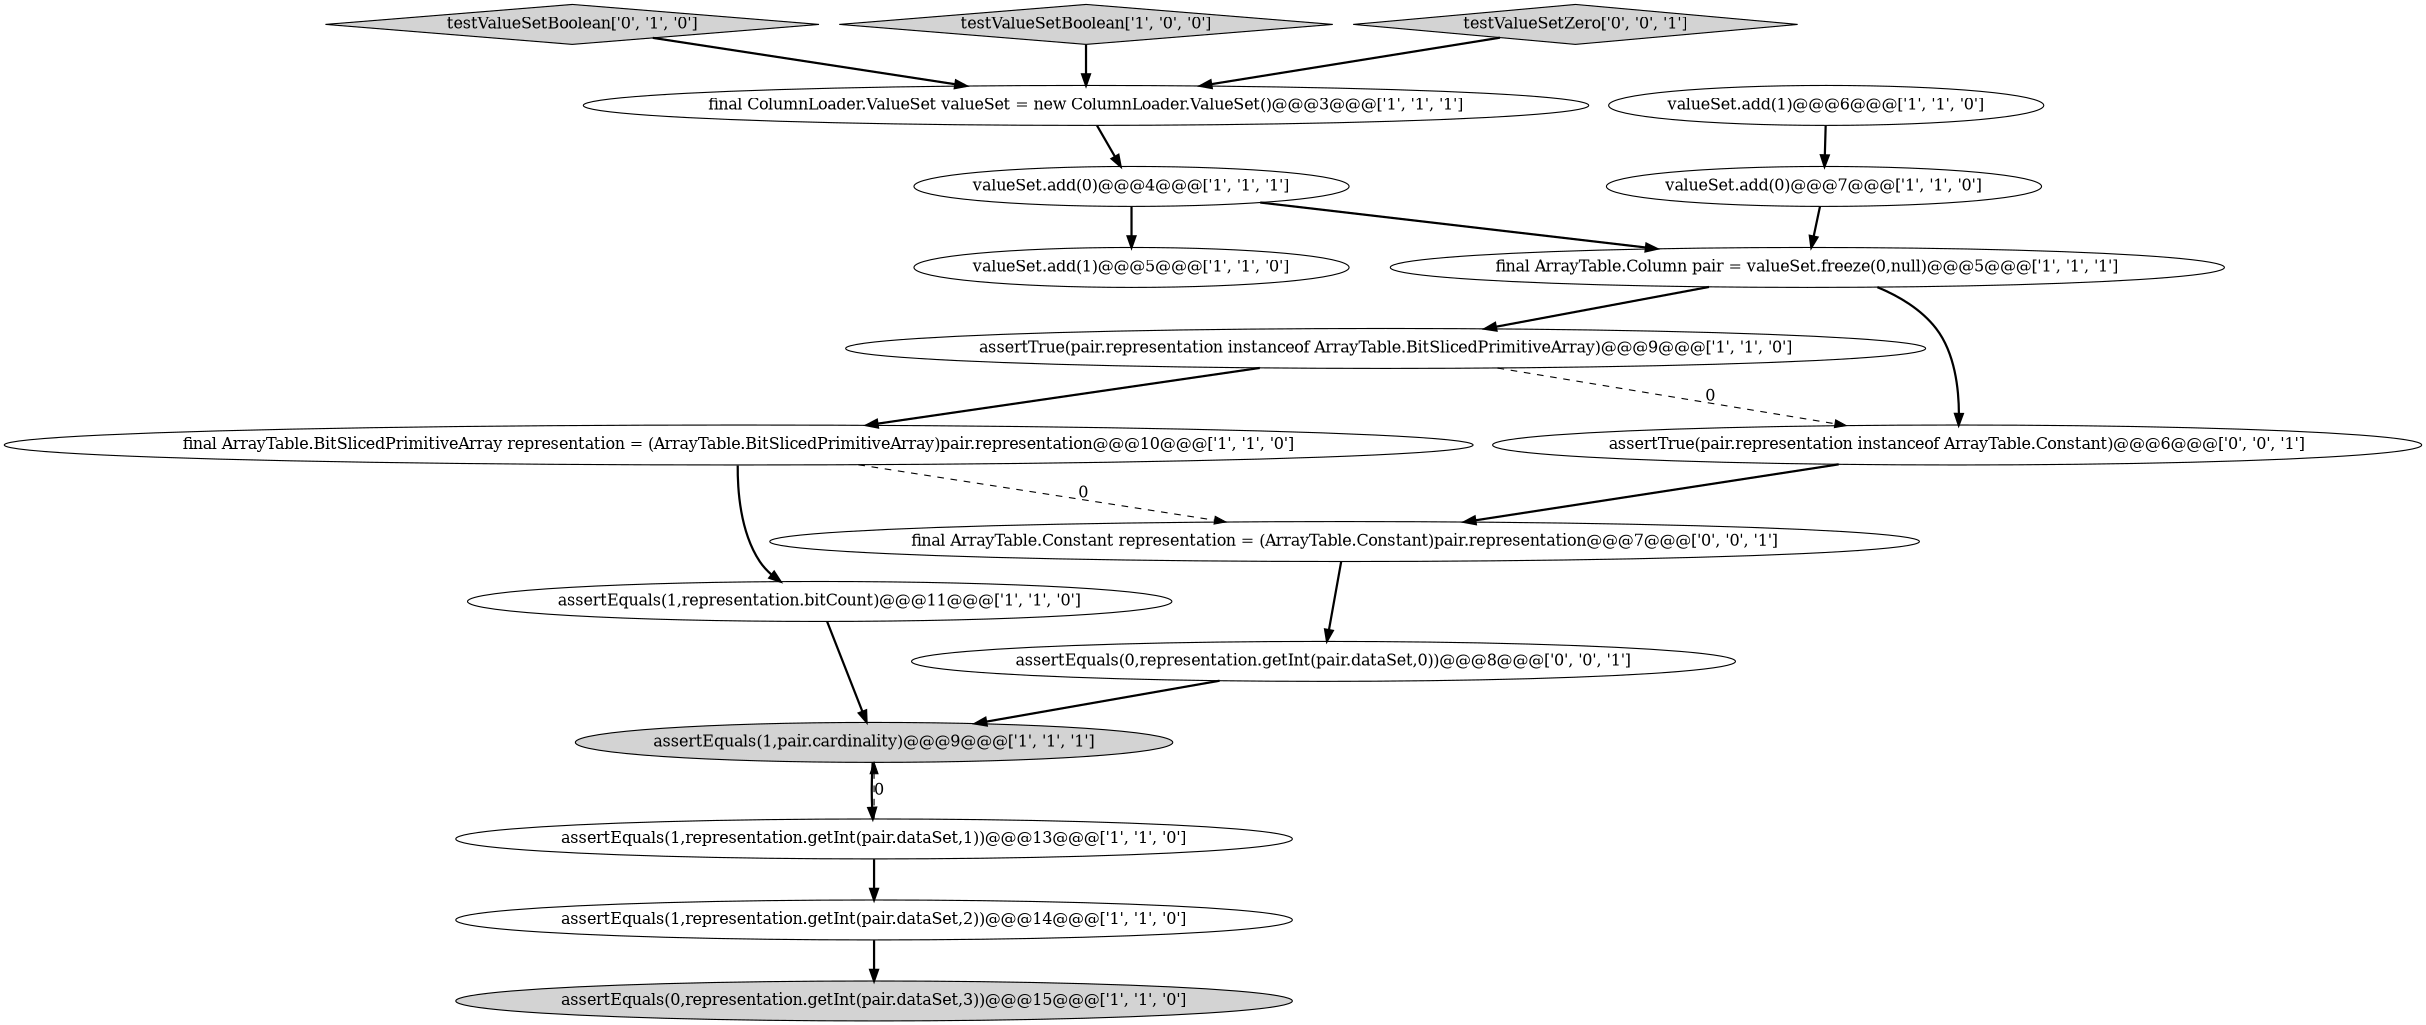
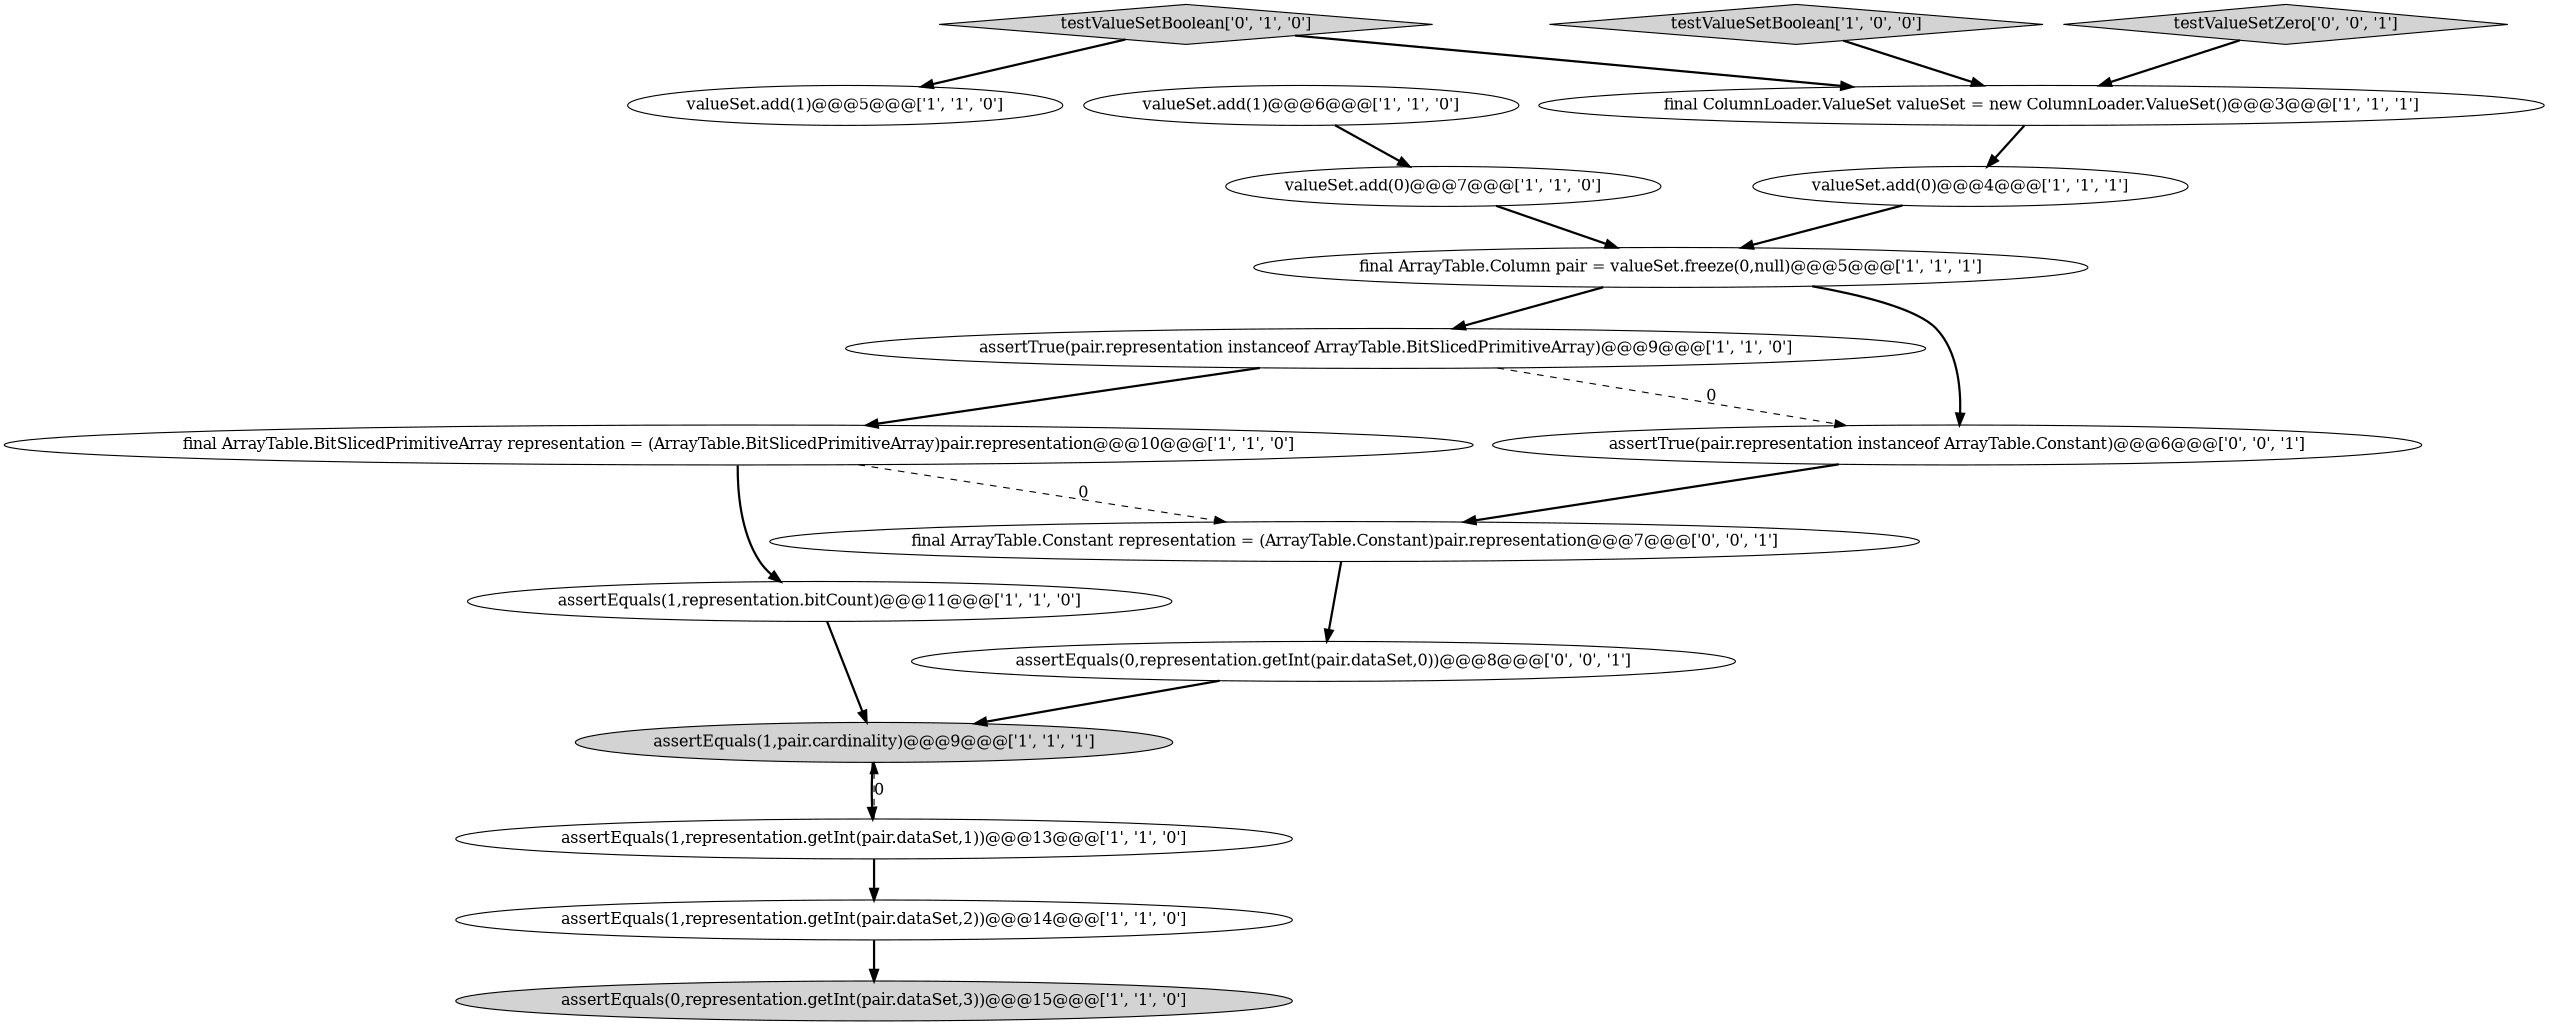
edge "valueSet.add(0)@@@4@@@['1', '1', '1']" -> "valueSet.add(1)@@@5@@@['1', '1', '0']": now "testValueSetBoolean['0', '1', '0']" -> "valueSet.add(1)@@@5@@@['1', '1', '0']"
